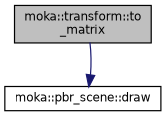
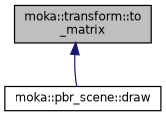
edge "moka::transform::to _matrix" -> "moka::pbr_scene::draw": reversed
